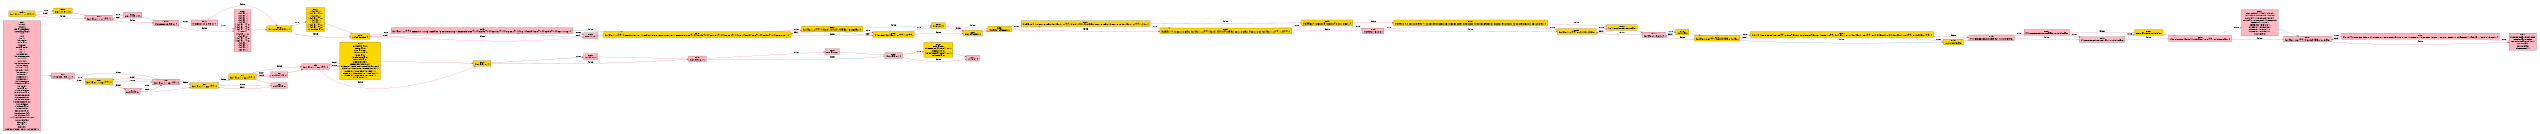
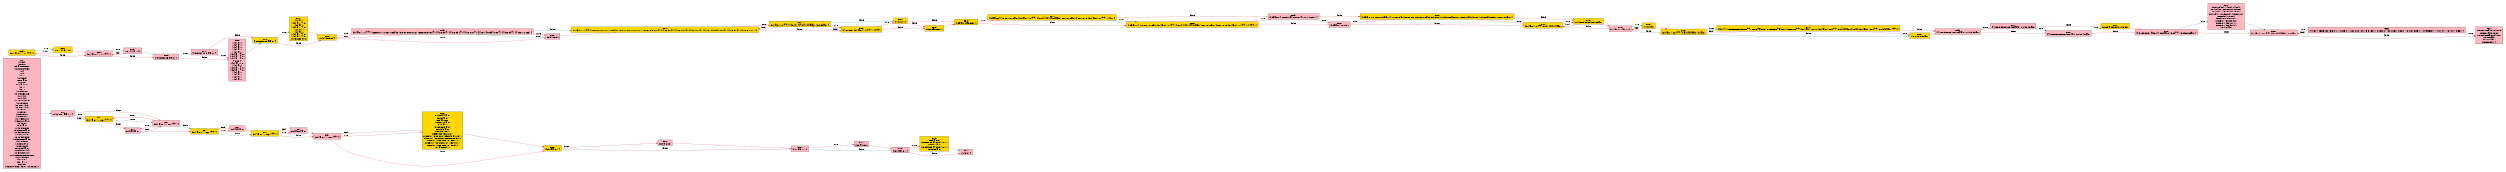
node "B39: if(c==32){ rotation=(rotation+1)%4; break; }": fillcolor gold -> lightpink
edge "B7: for(i = 0; i < 26; i++) {" -> "B6: arr[i][0] = 1;": reversed
